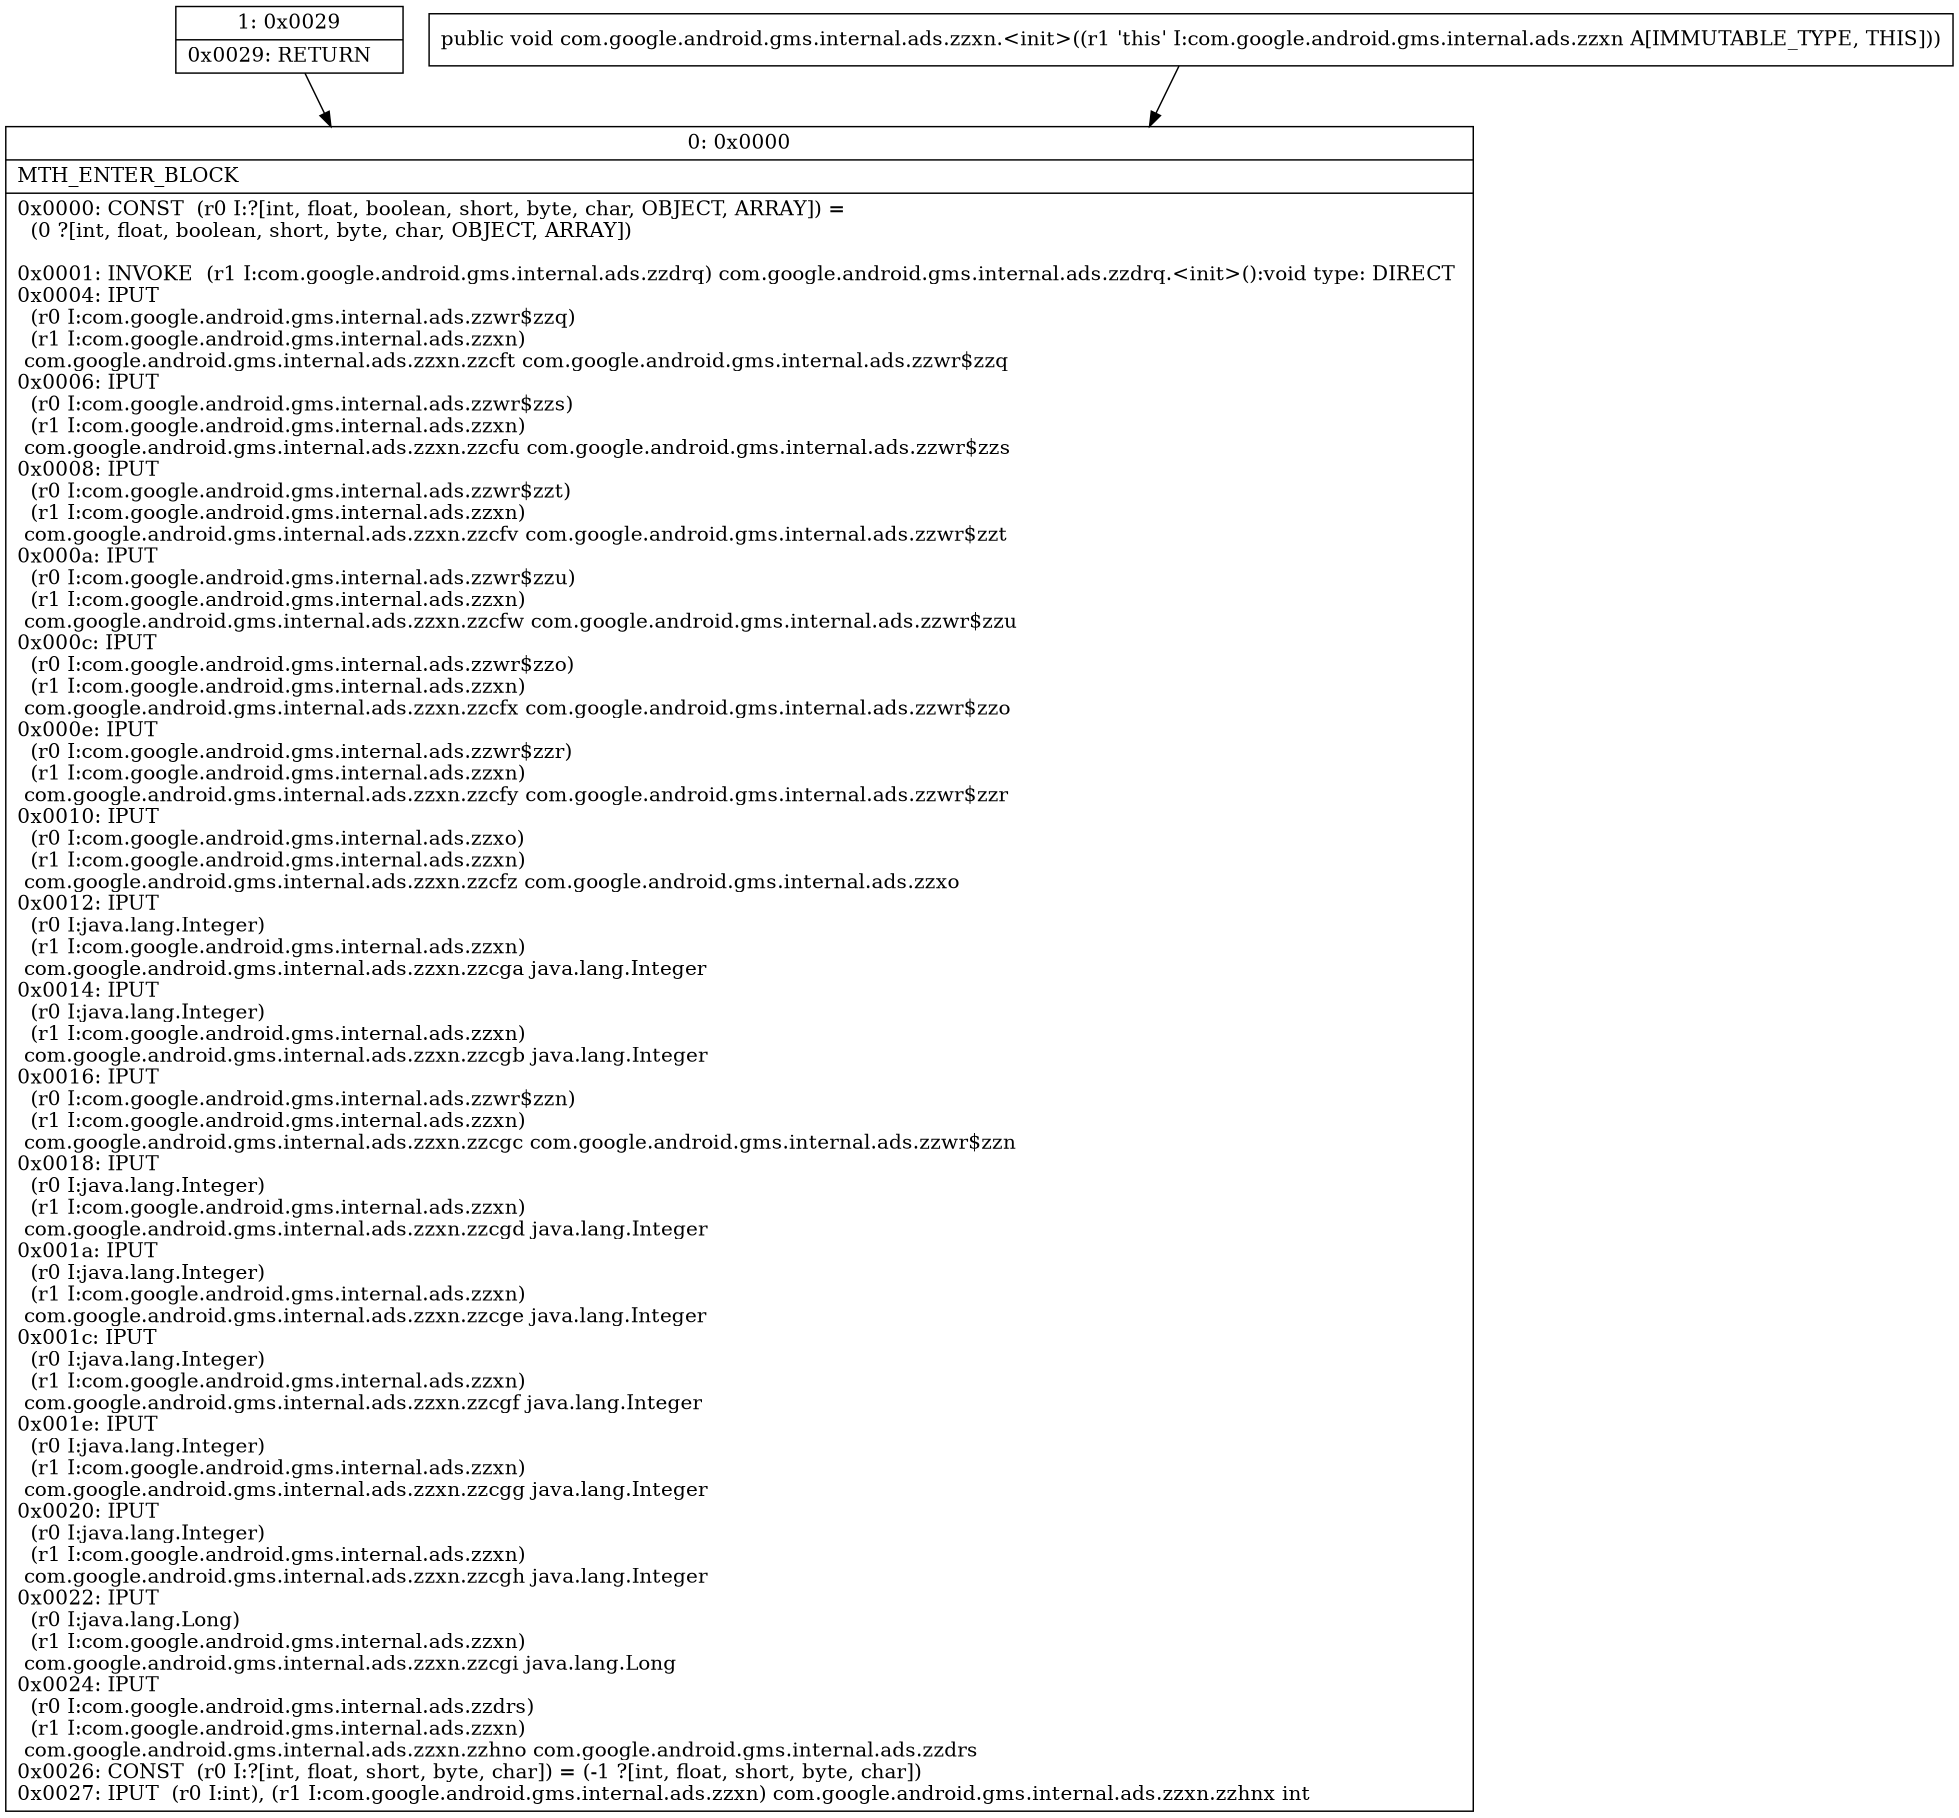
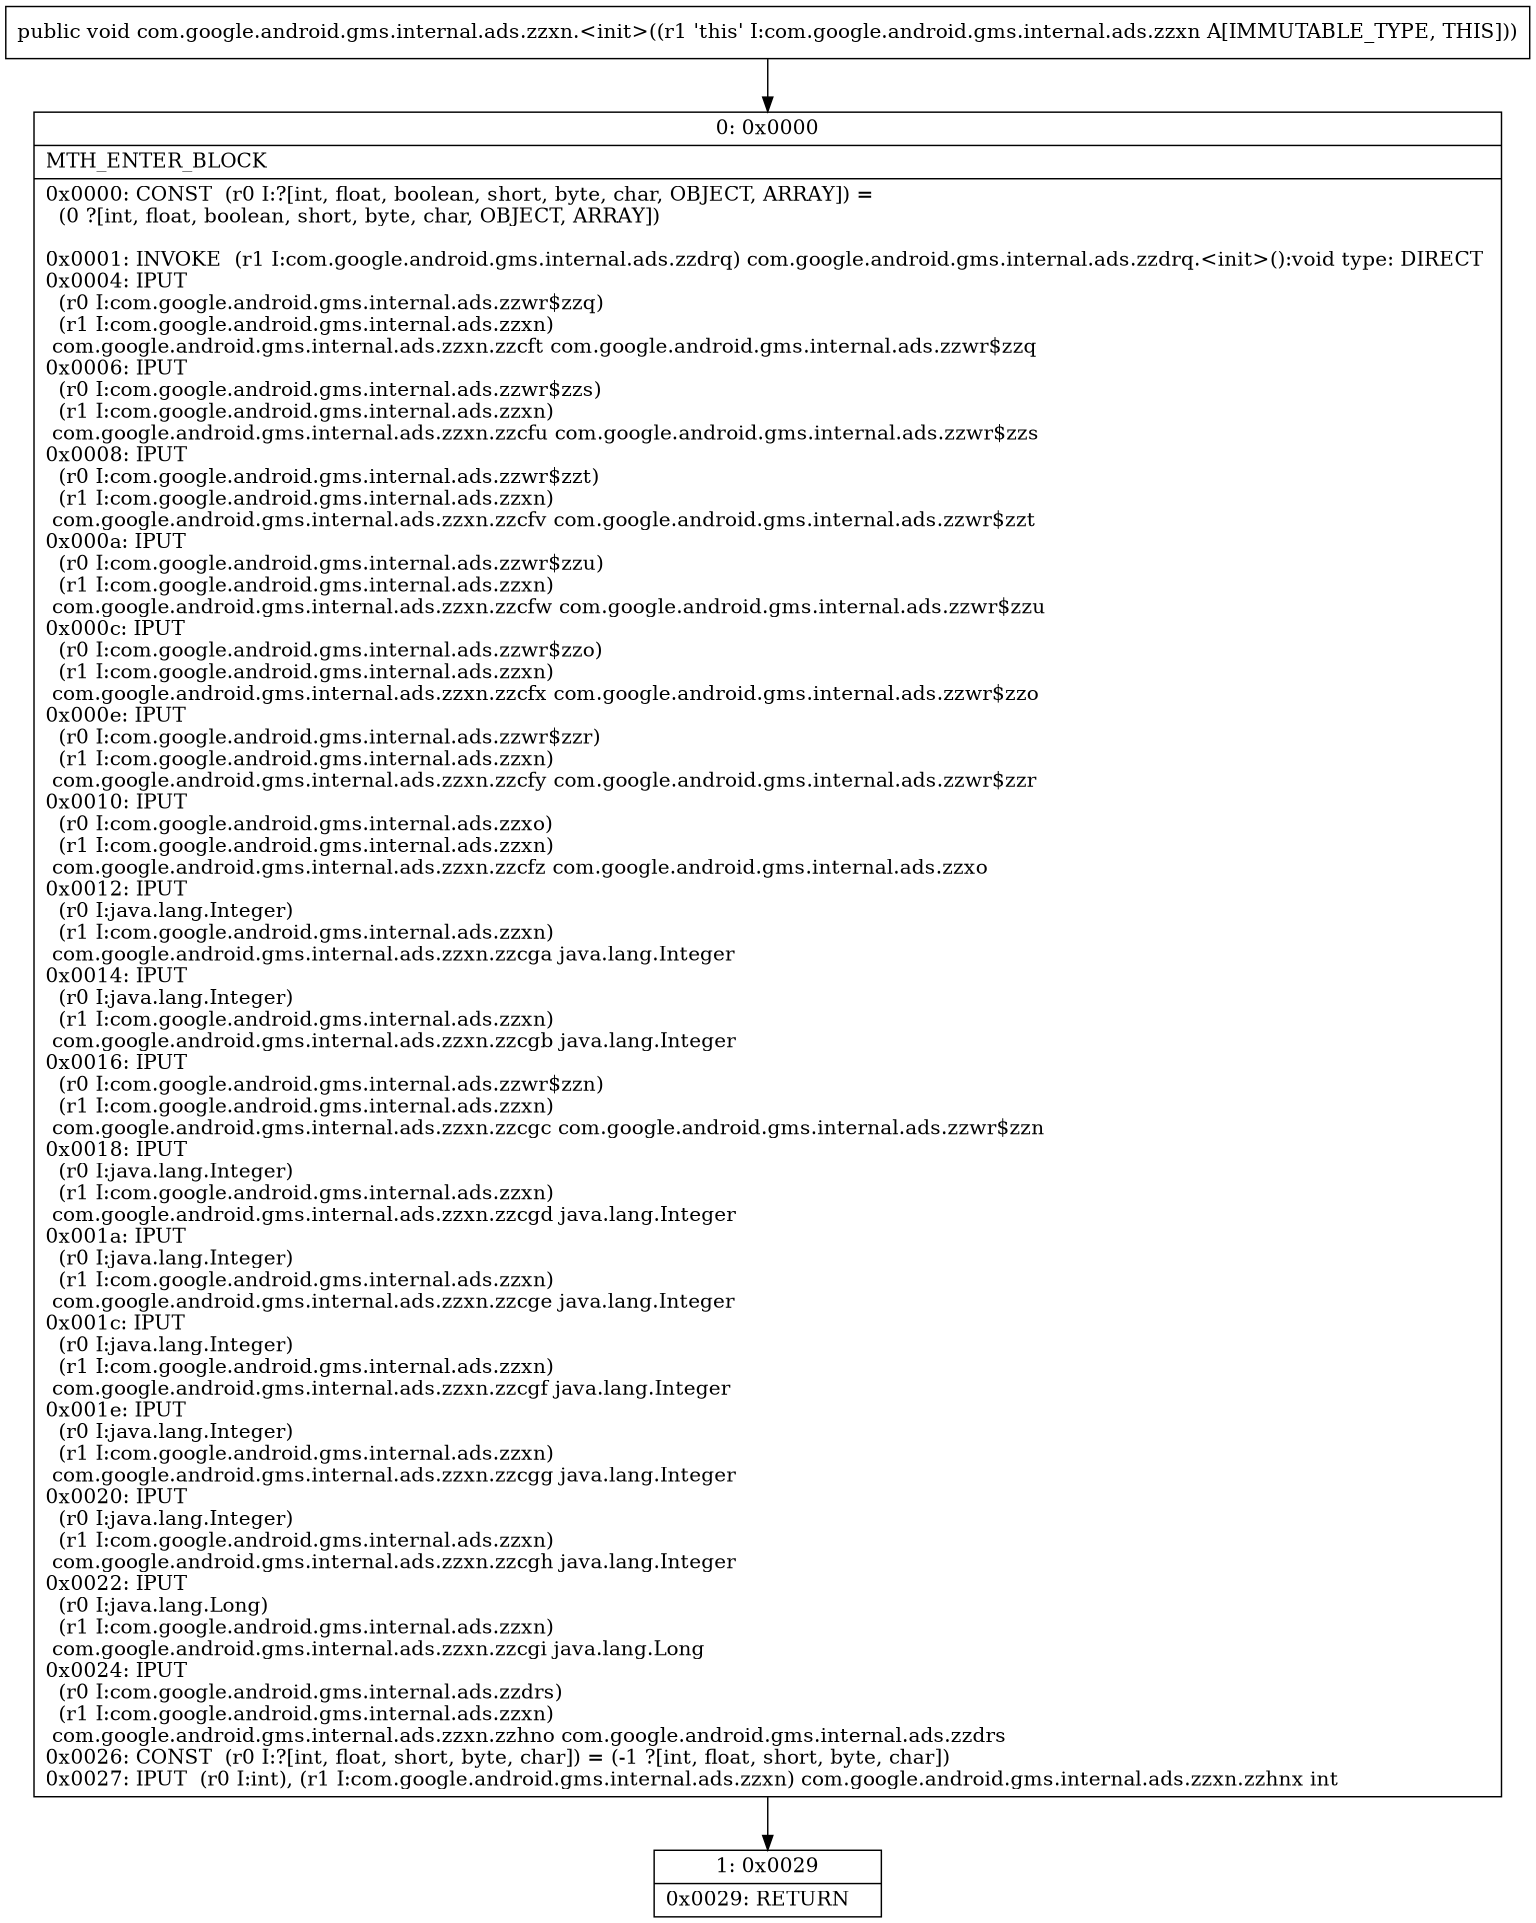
edge "1: 0x0029" -> "0: 0x0000": reversed
